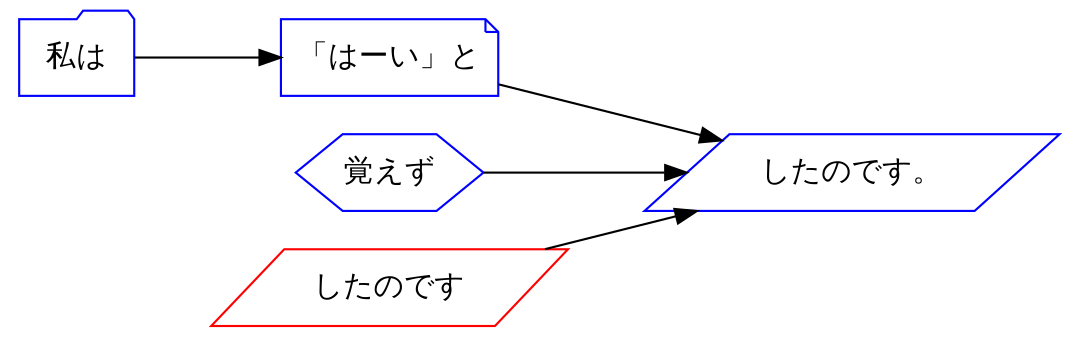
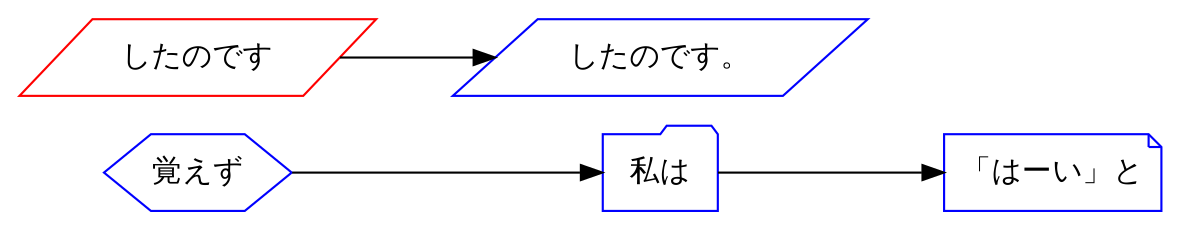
edge "「はーい」と" -> "したのです。": removed
edge "覚えず" -> "したのです。": now "覚えず" -> "私は"
